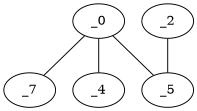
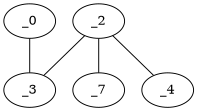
edge "_0" -- "_7": now "_2" -- "_7"
edge "_0" -- "_4": now "_2" -- "_4"
node "_5": label "_5" -> "_3"
